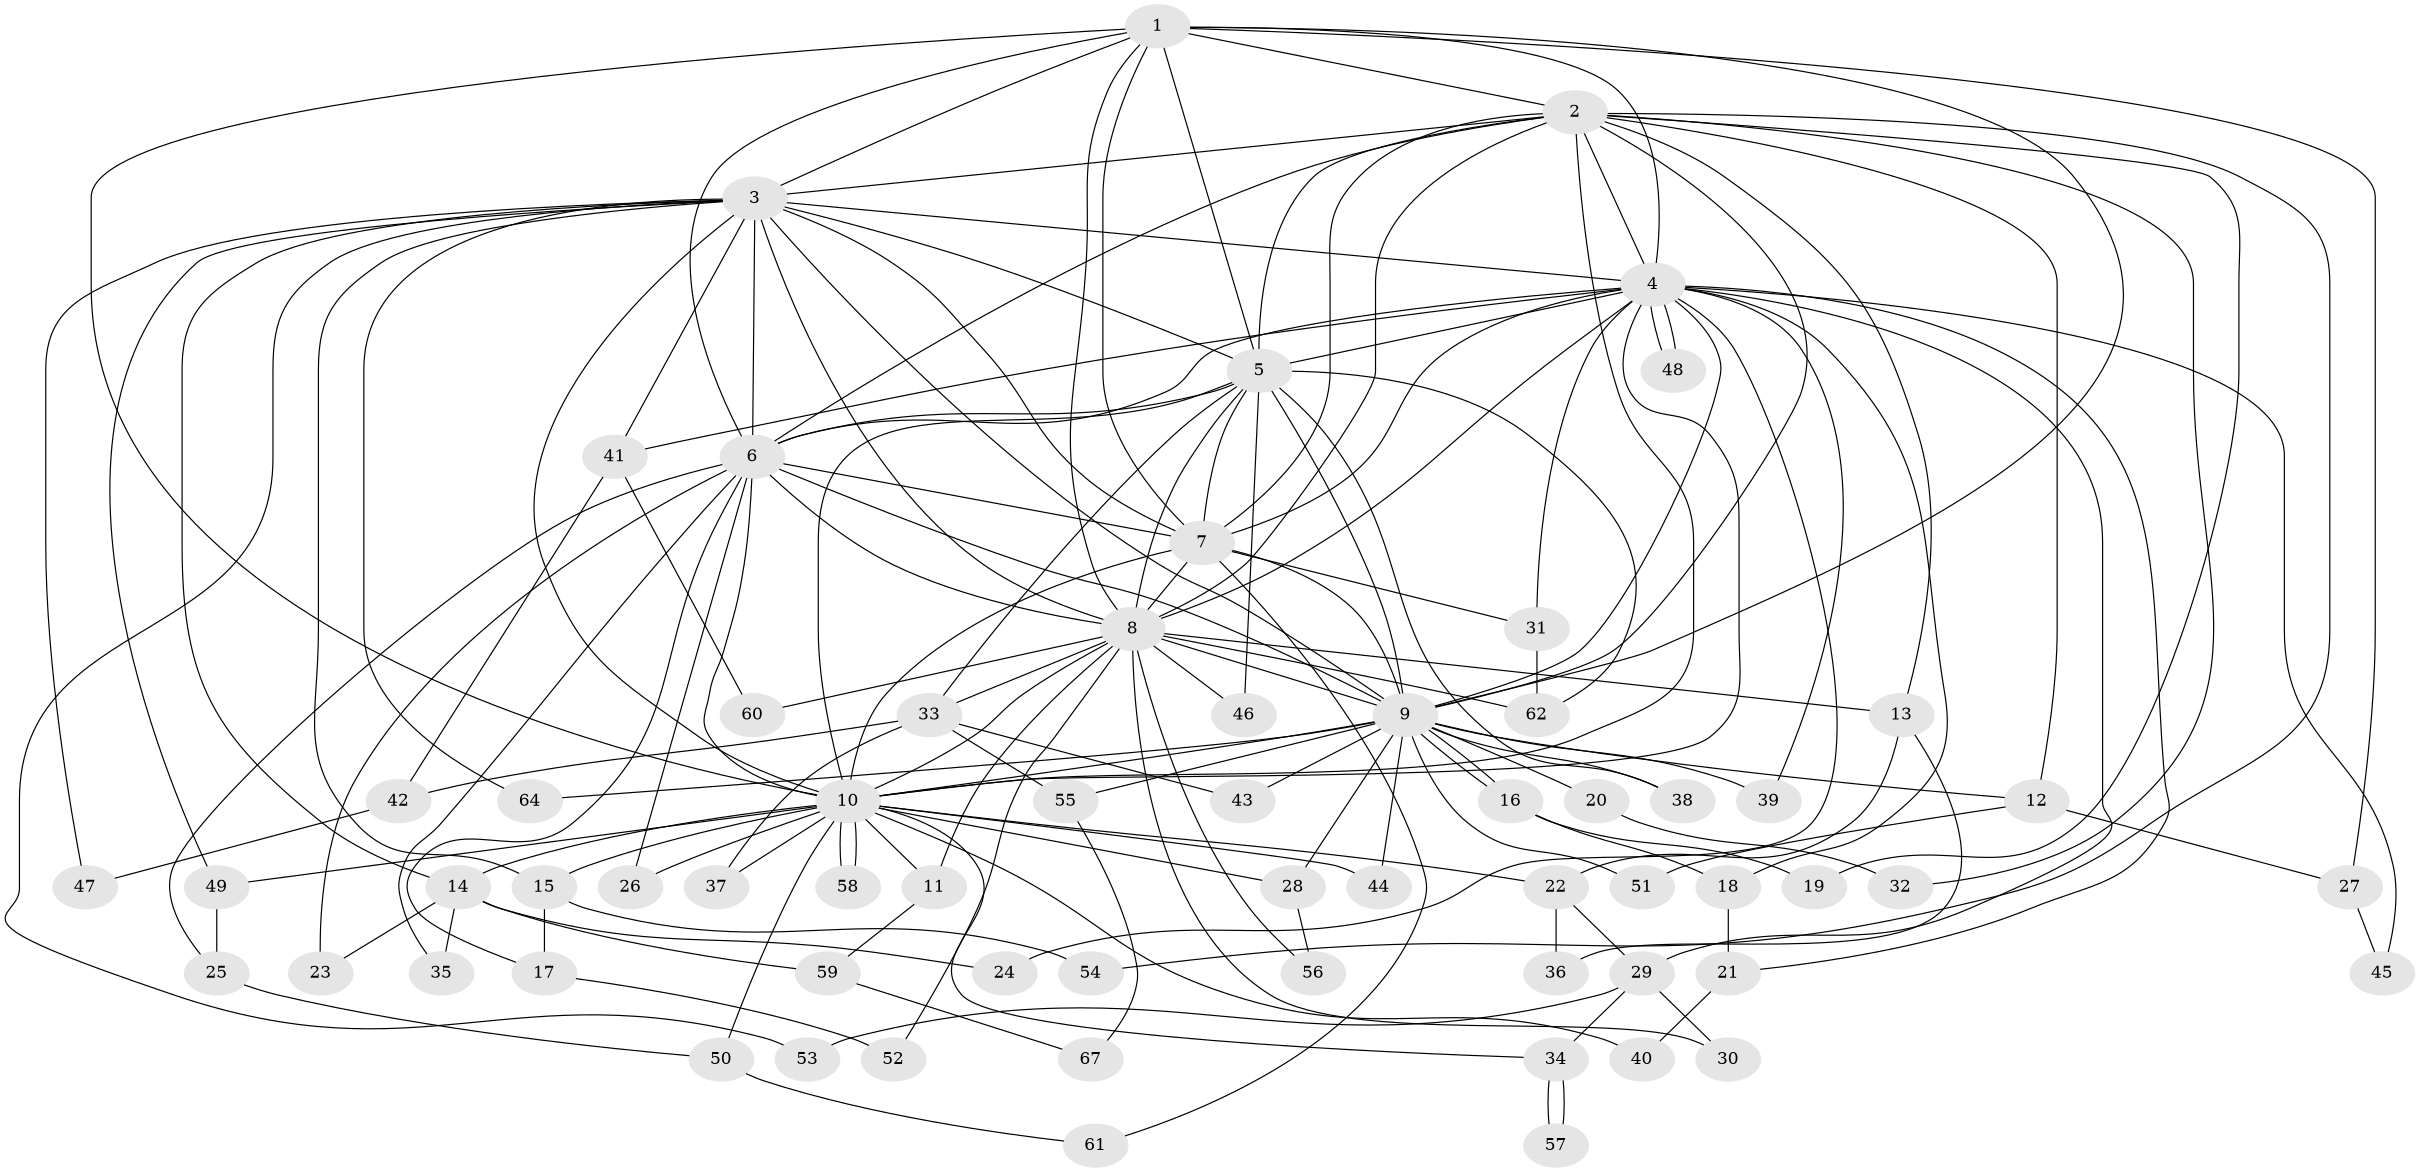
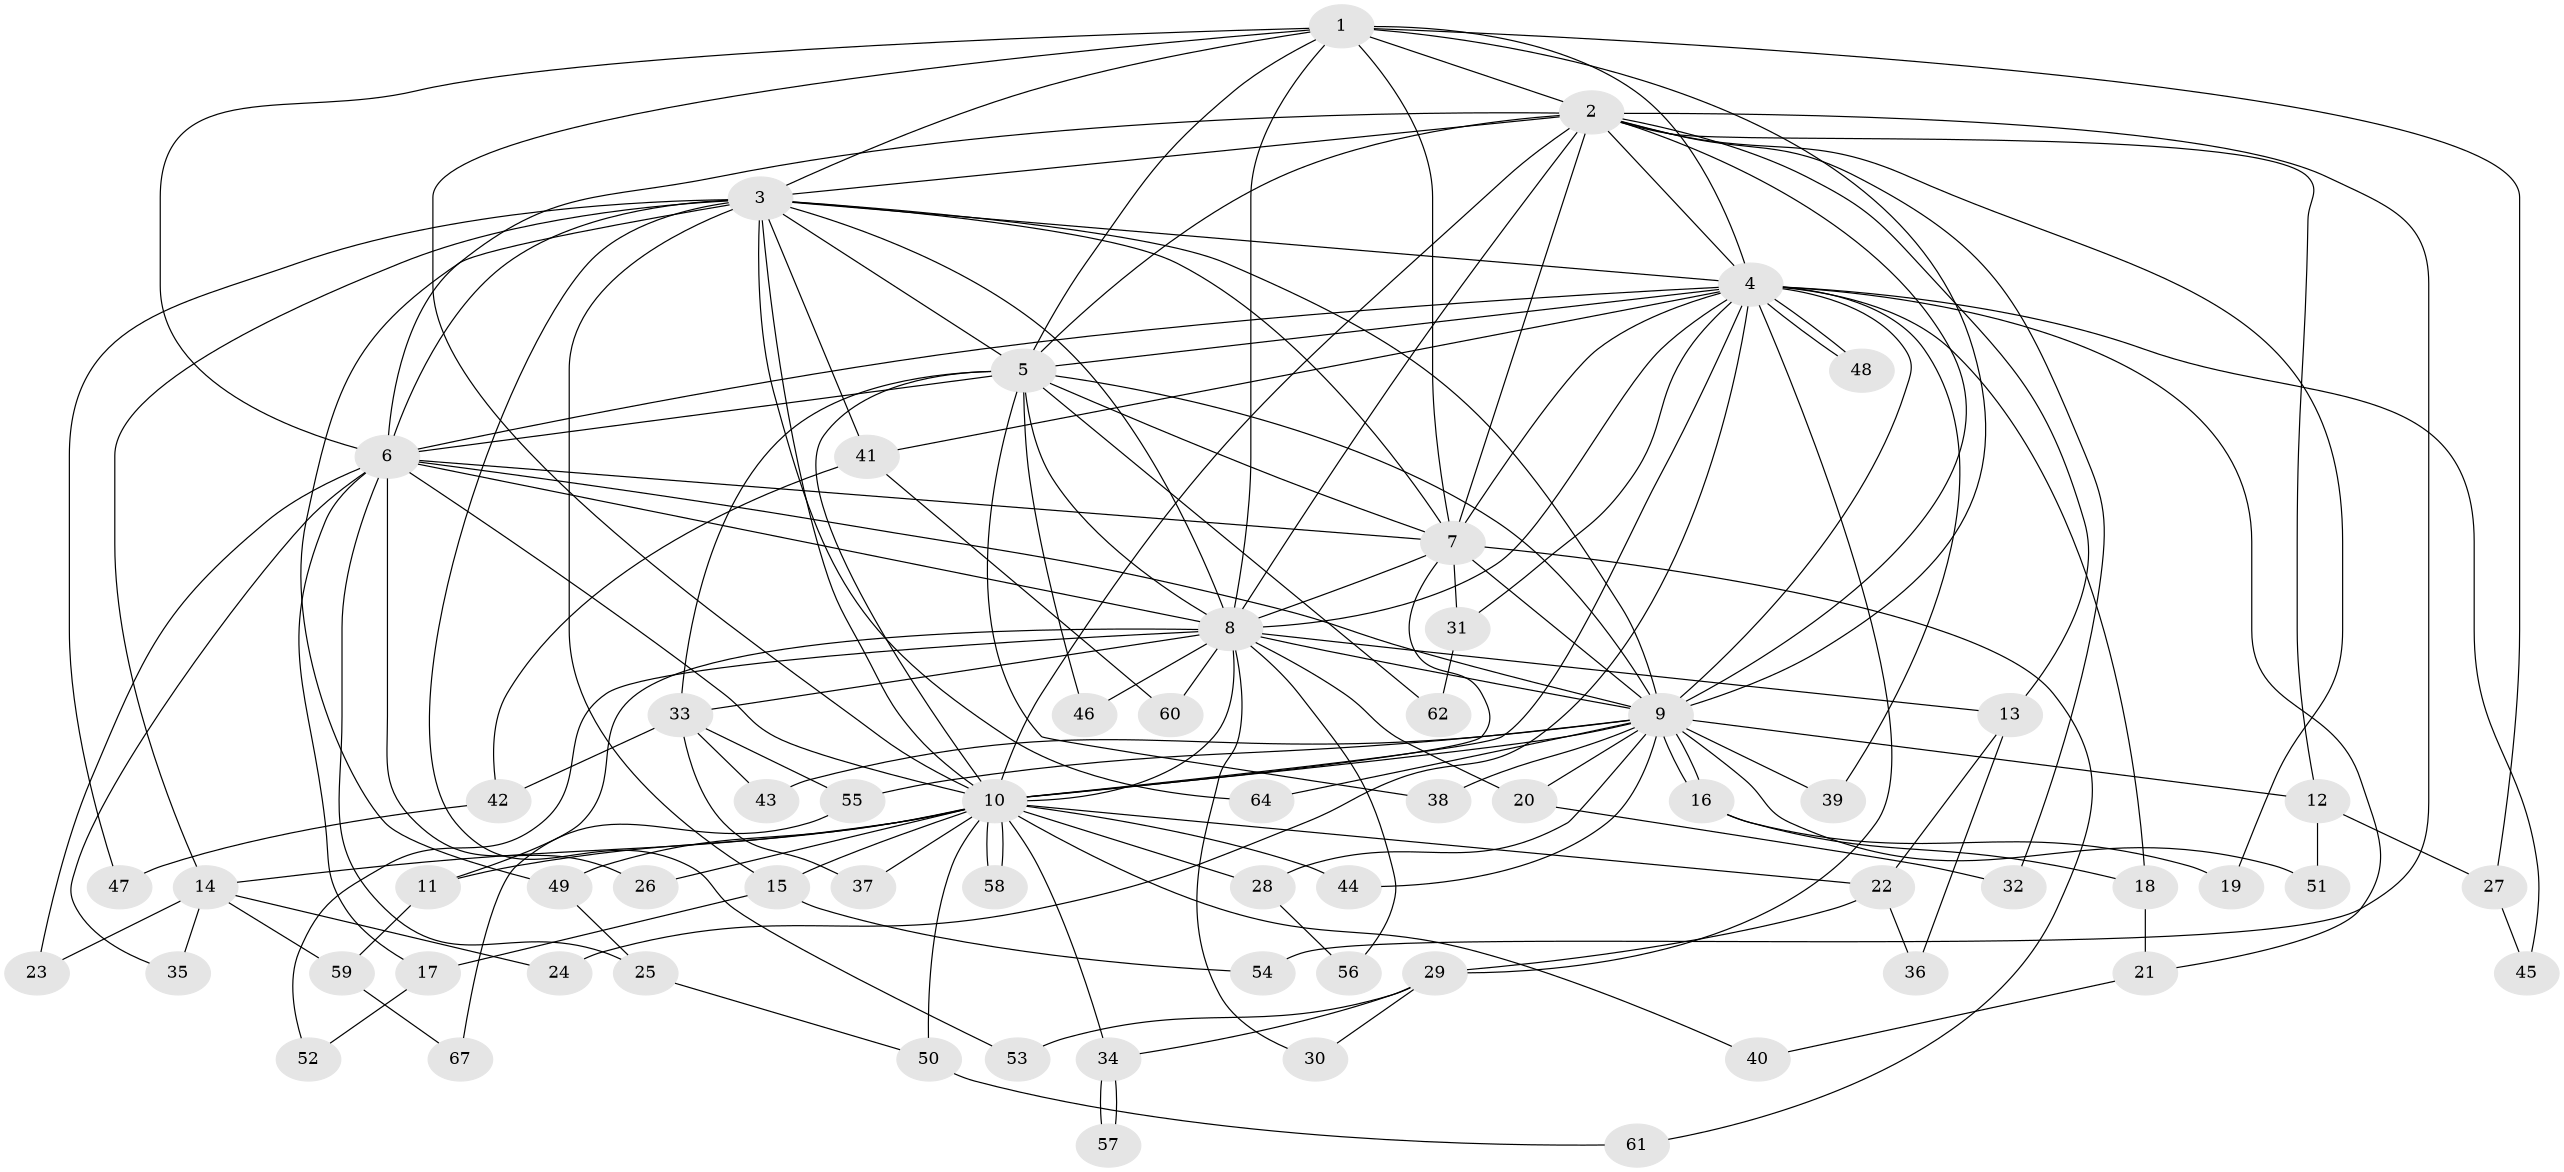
edge "8" -- "62": now "8" -- "20"
